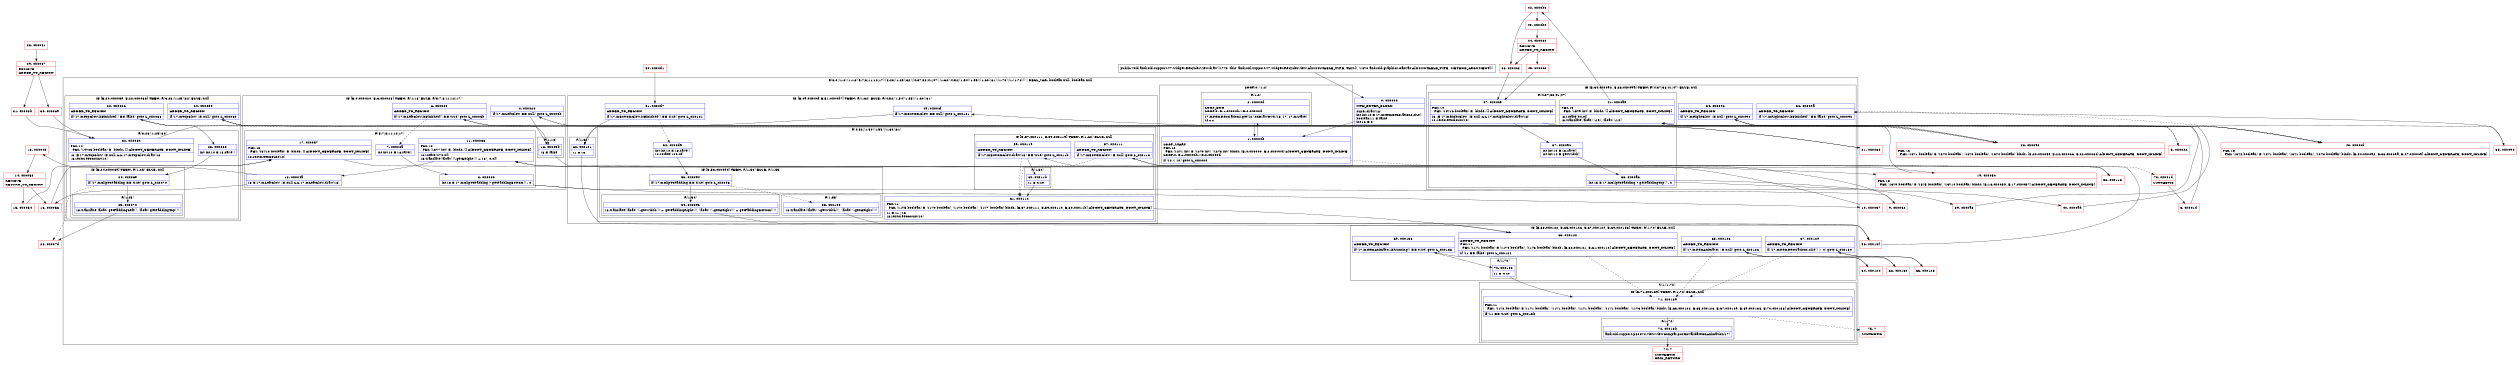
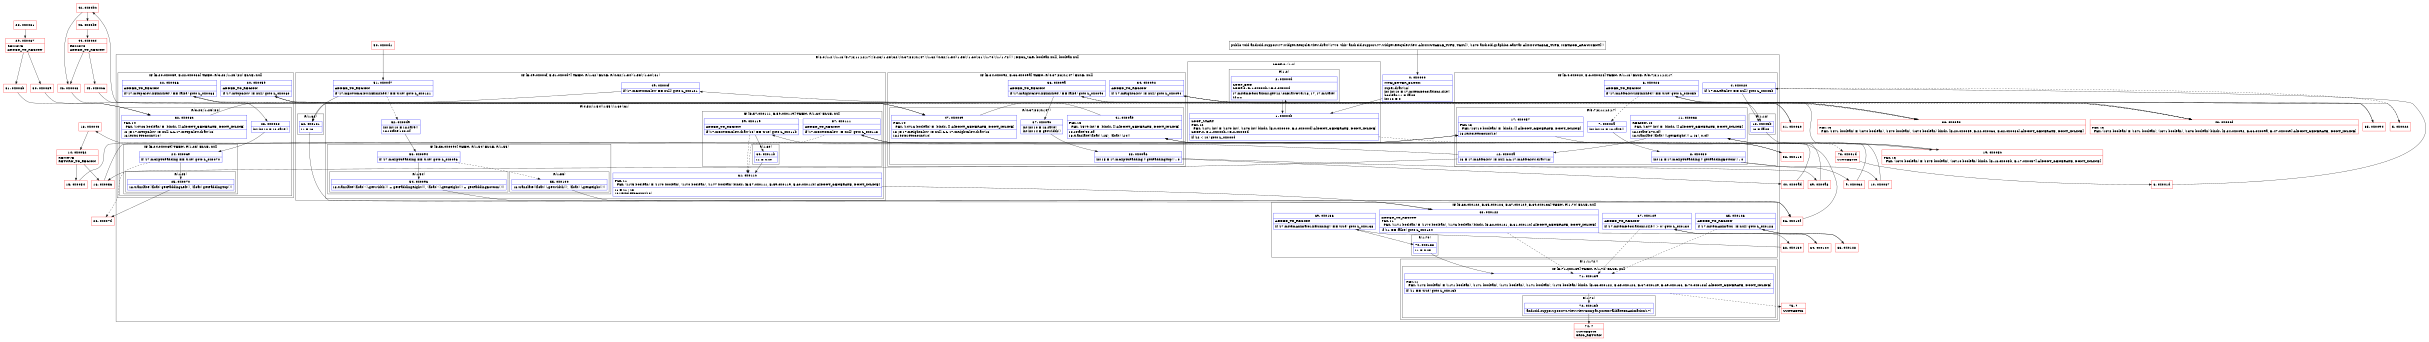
edge "47: 0x00c9" -> "37: 0x009c": now "36: 0x009a" -> "37: 0x009c"
node "11: 0x0038": text "PHI: r3" -> "REGION: r3"
